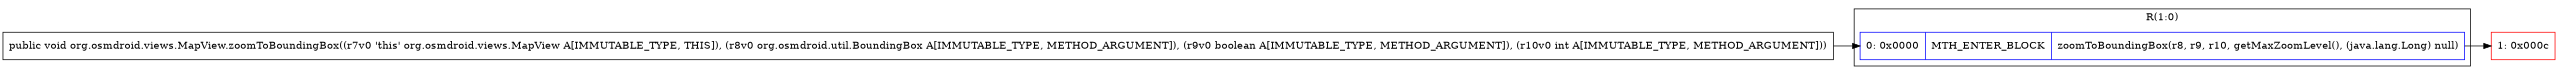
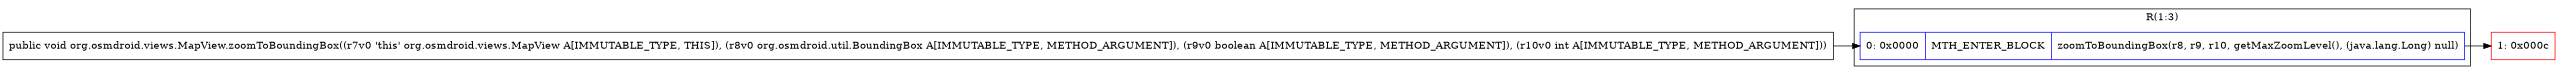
cluster "R(1:0)": label "R(1:0)" -> "R(1:3)"
